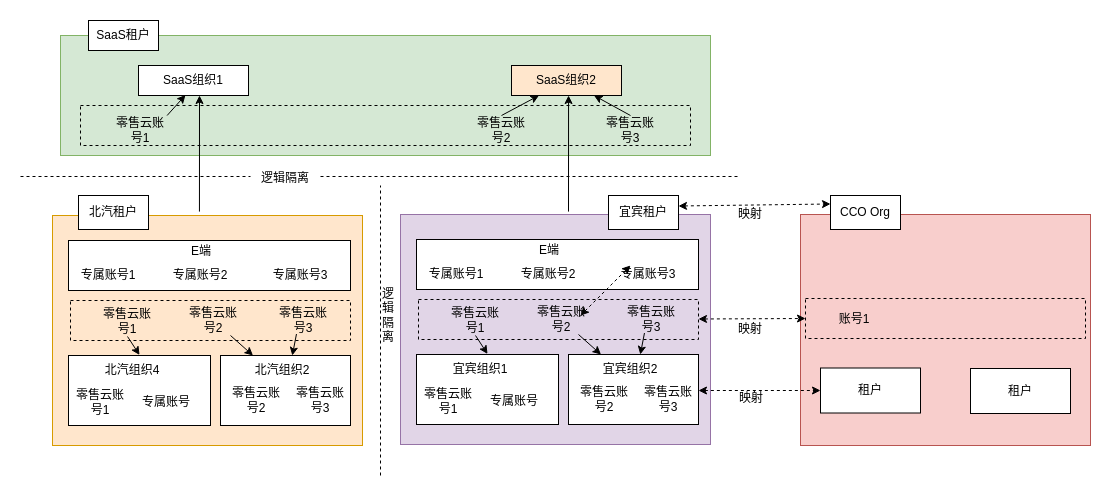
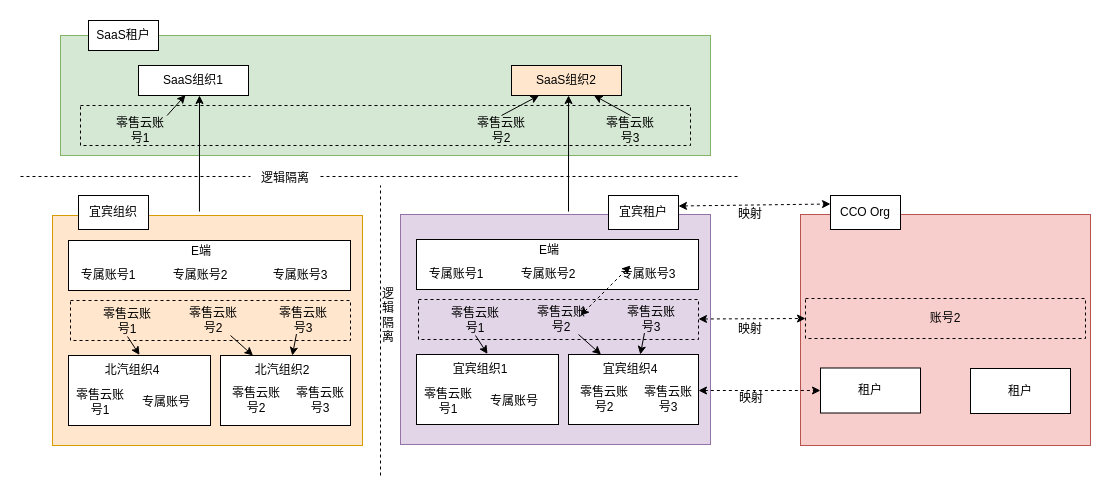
node "北汽租户": label "北汽租户" -> "宜宾组织"
node "账号2": added
node "账号1": removed
node "宜宾组织2": label "宜宾组织2" -> "宜宾组织4"
